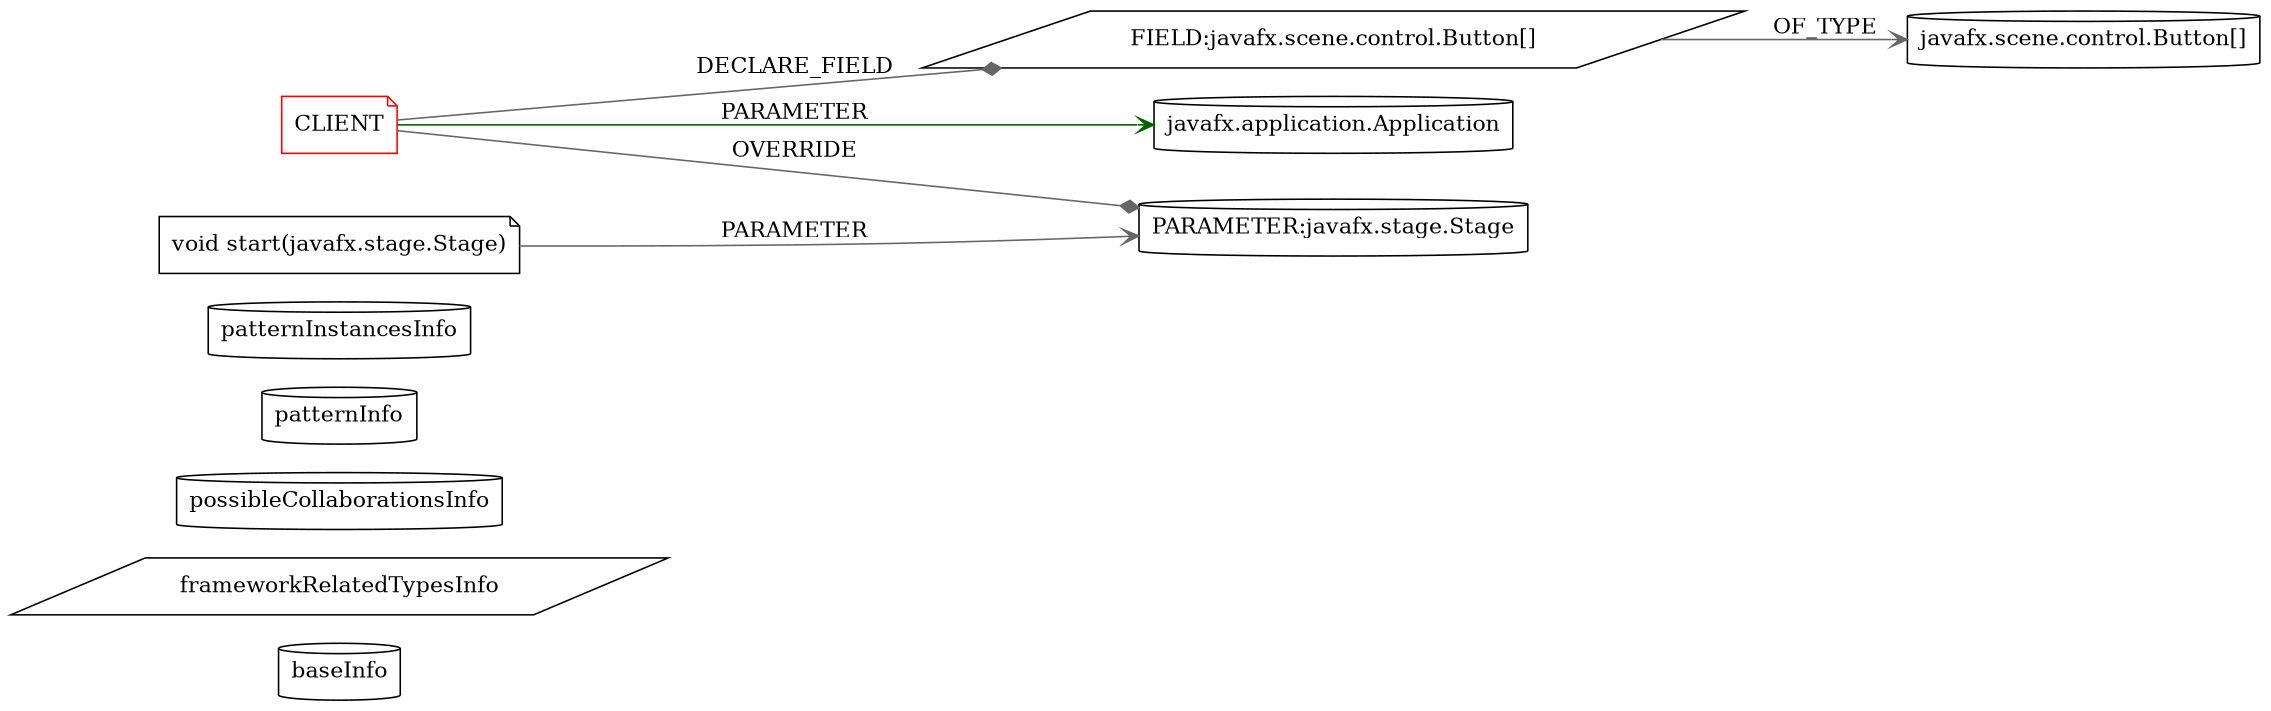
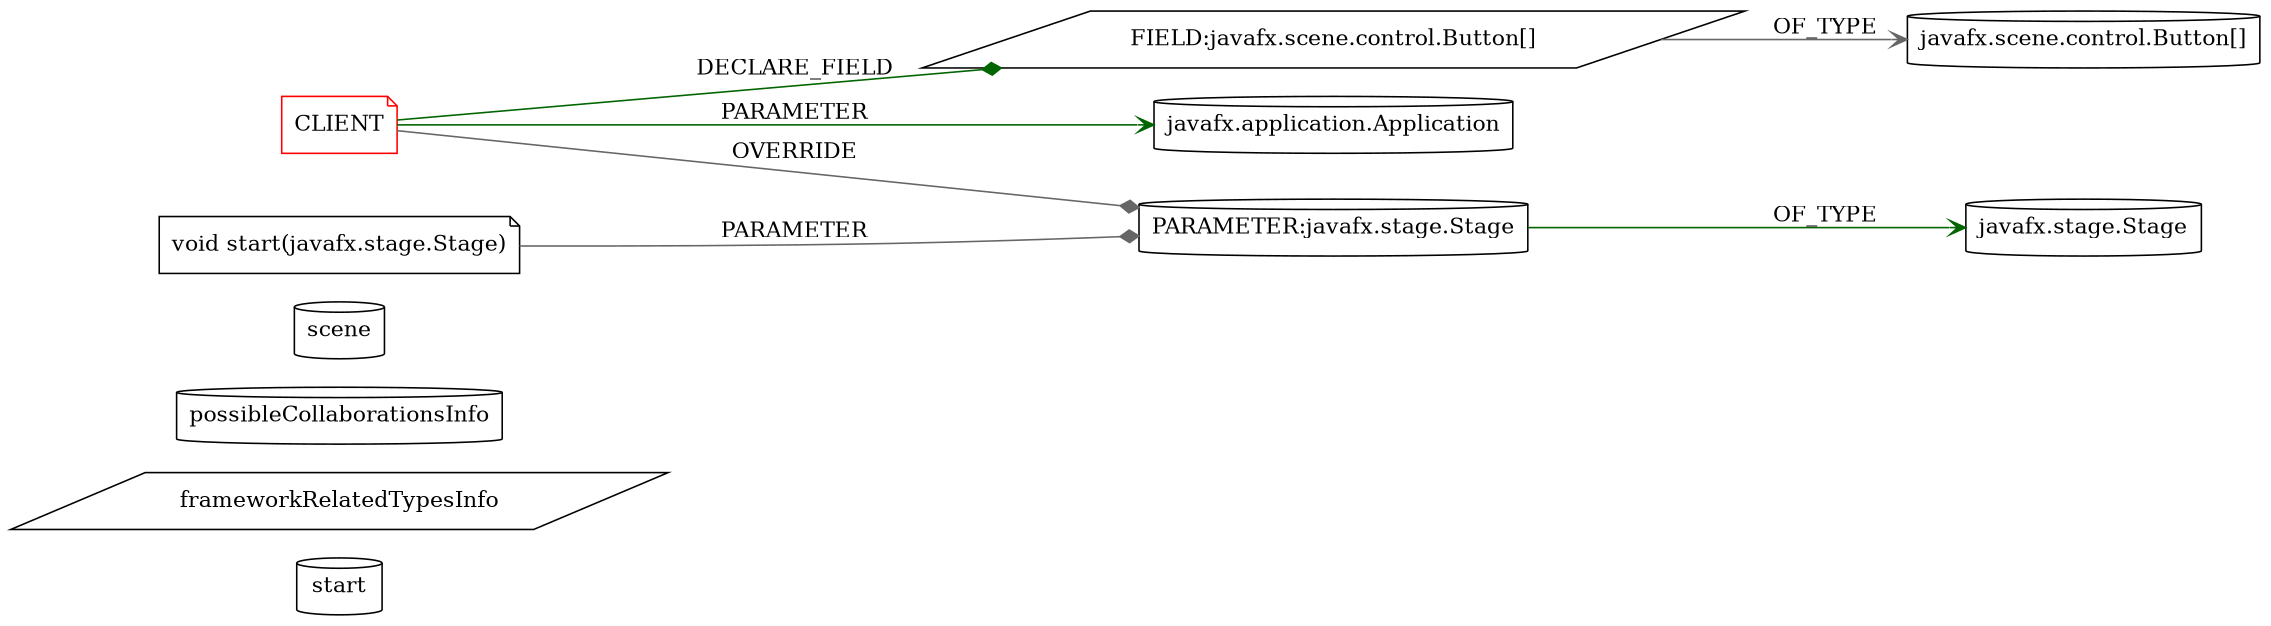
edge "CLIENT" -> "FIELD:javafx.scene.control.Button[]": color gray40 -> darkgreen
node "javafx.stage.Stage": added
edge "void start(javafx.stage.Stage)" -> "PARAMETER:javafx.stage.Stage": arrowhead vee -> diamond
node "patternInstancesInfo": label "patternInstancesInfo" -> "scene"
node "patternInfo": removed
node "baseInfo": label "baseInfo" -> "start"
